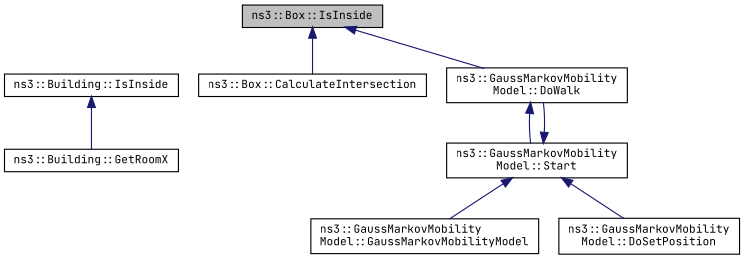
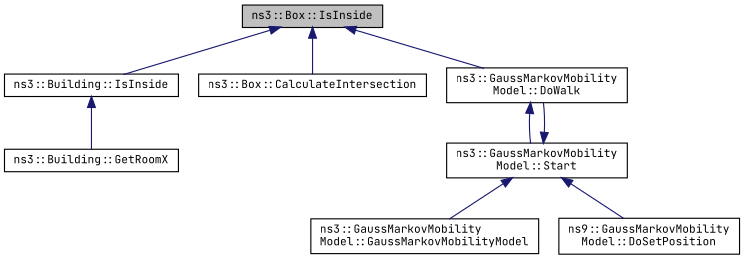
edge "ns3::Building::IsInside" -> "ns3::Box::IsInside": added
node "ns3::GaussMarkovMobility Model::DoSetPosition": label "ns3::GaussMarkovMobility Model::DoSetPosition" -> "ns9::GaussMarkovMobility Model::DoSetPosition"
